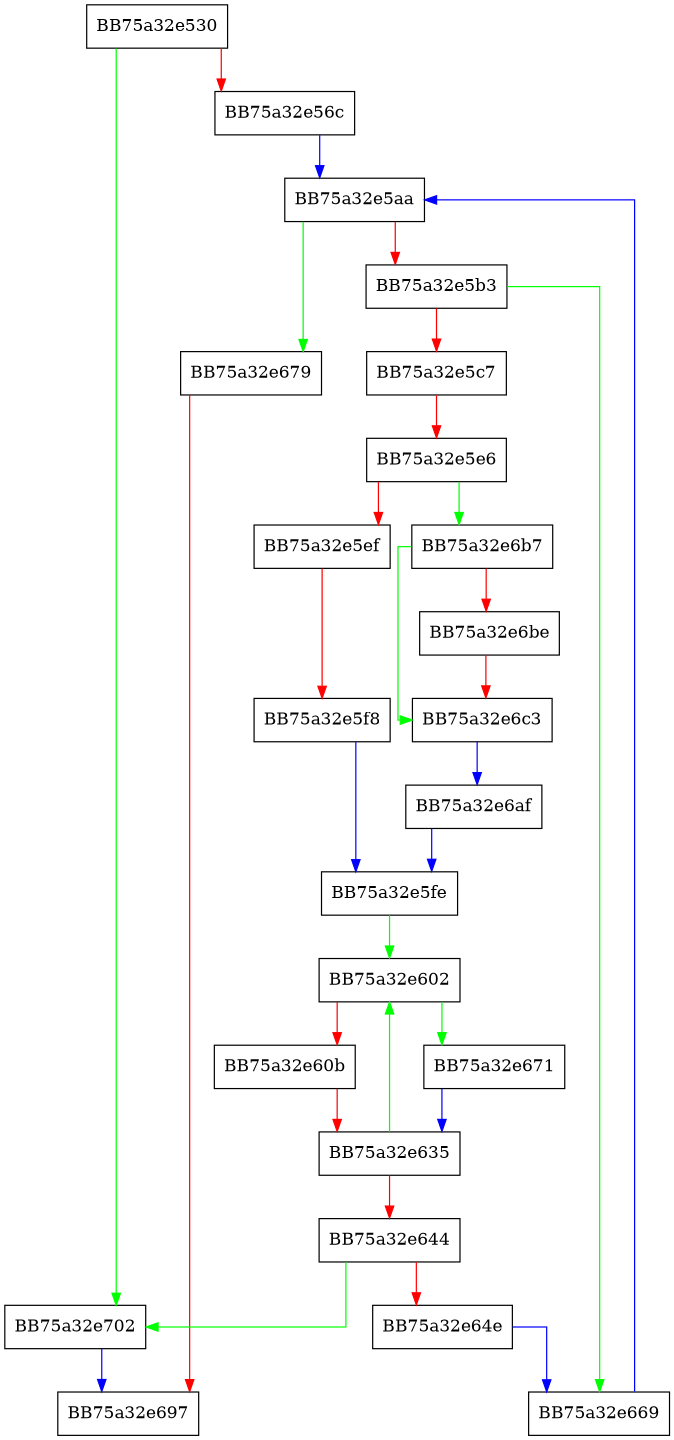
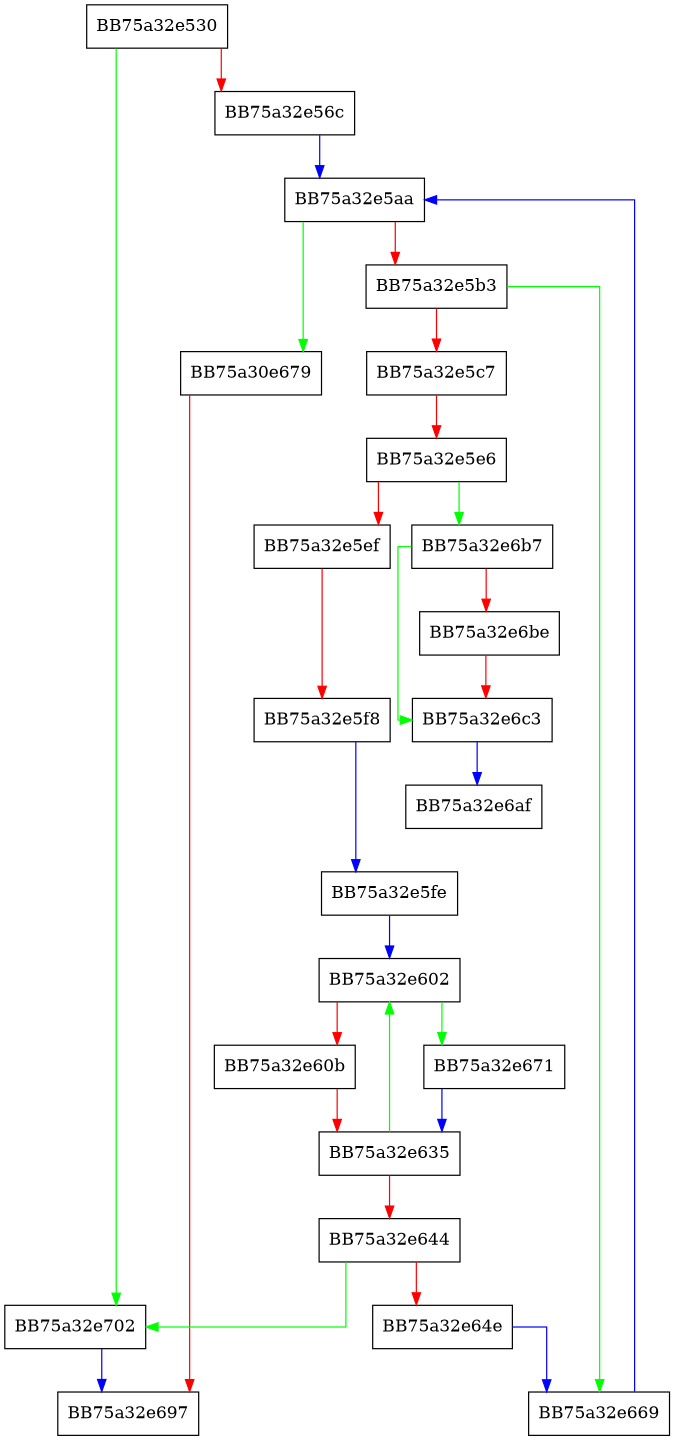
node "BB75a32e679": label "BB75a32e679" -> "BB75a30e679"
edge "BB75a32e6af" -> "BB75a32e5fe": removed
edge "BB75a32e5fe" -> "BB75a32e602": color green -> blue
